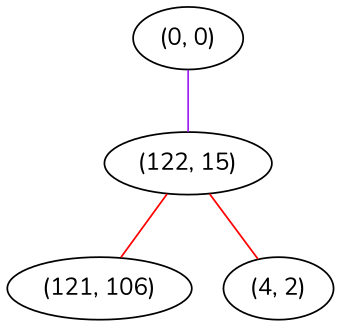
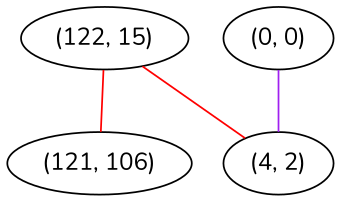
edge "(0, 0)" -- "(122, 15)": now "(0, 0)" -- "(4, 2)"
